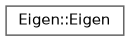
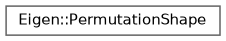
node "Eigen::Eigen": label "Eigen::Eigen" -> "Eigen::PermutationShape"
